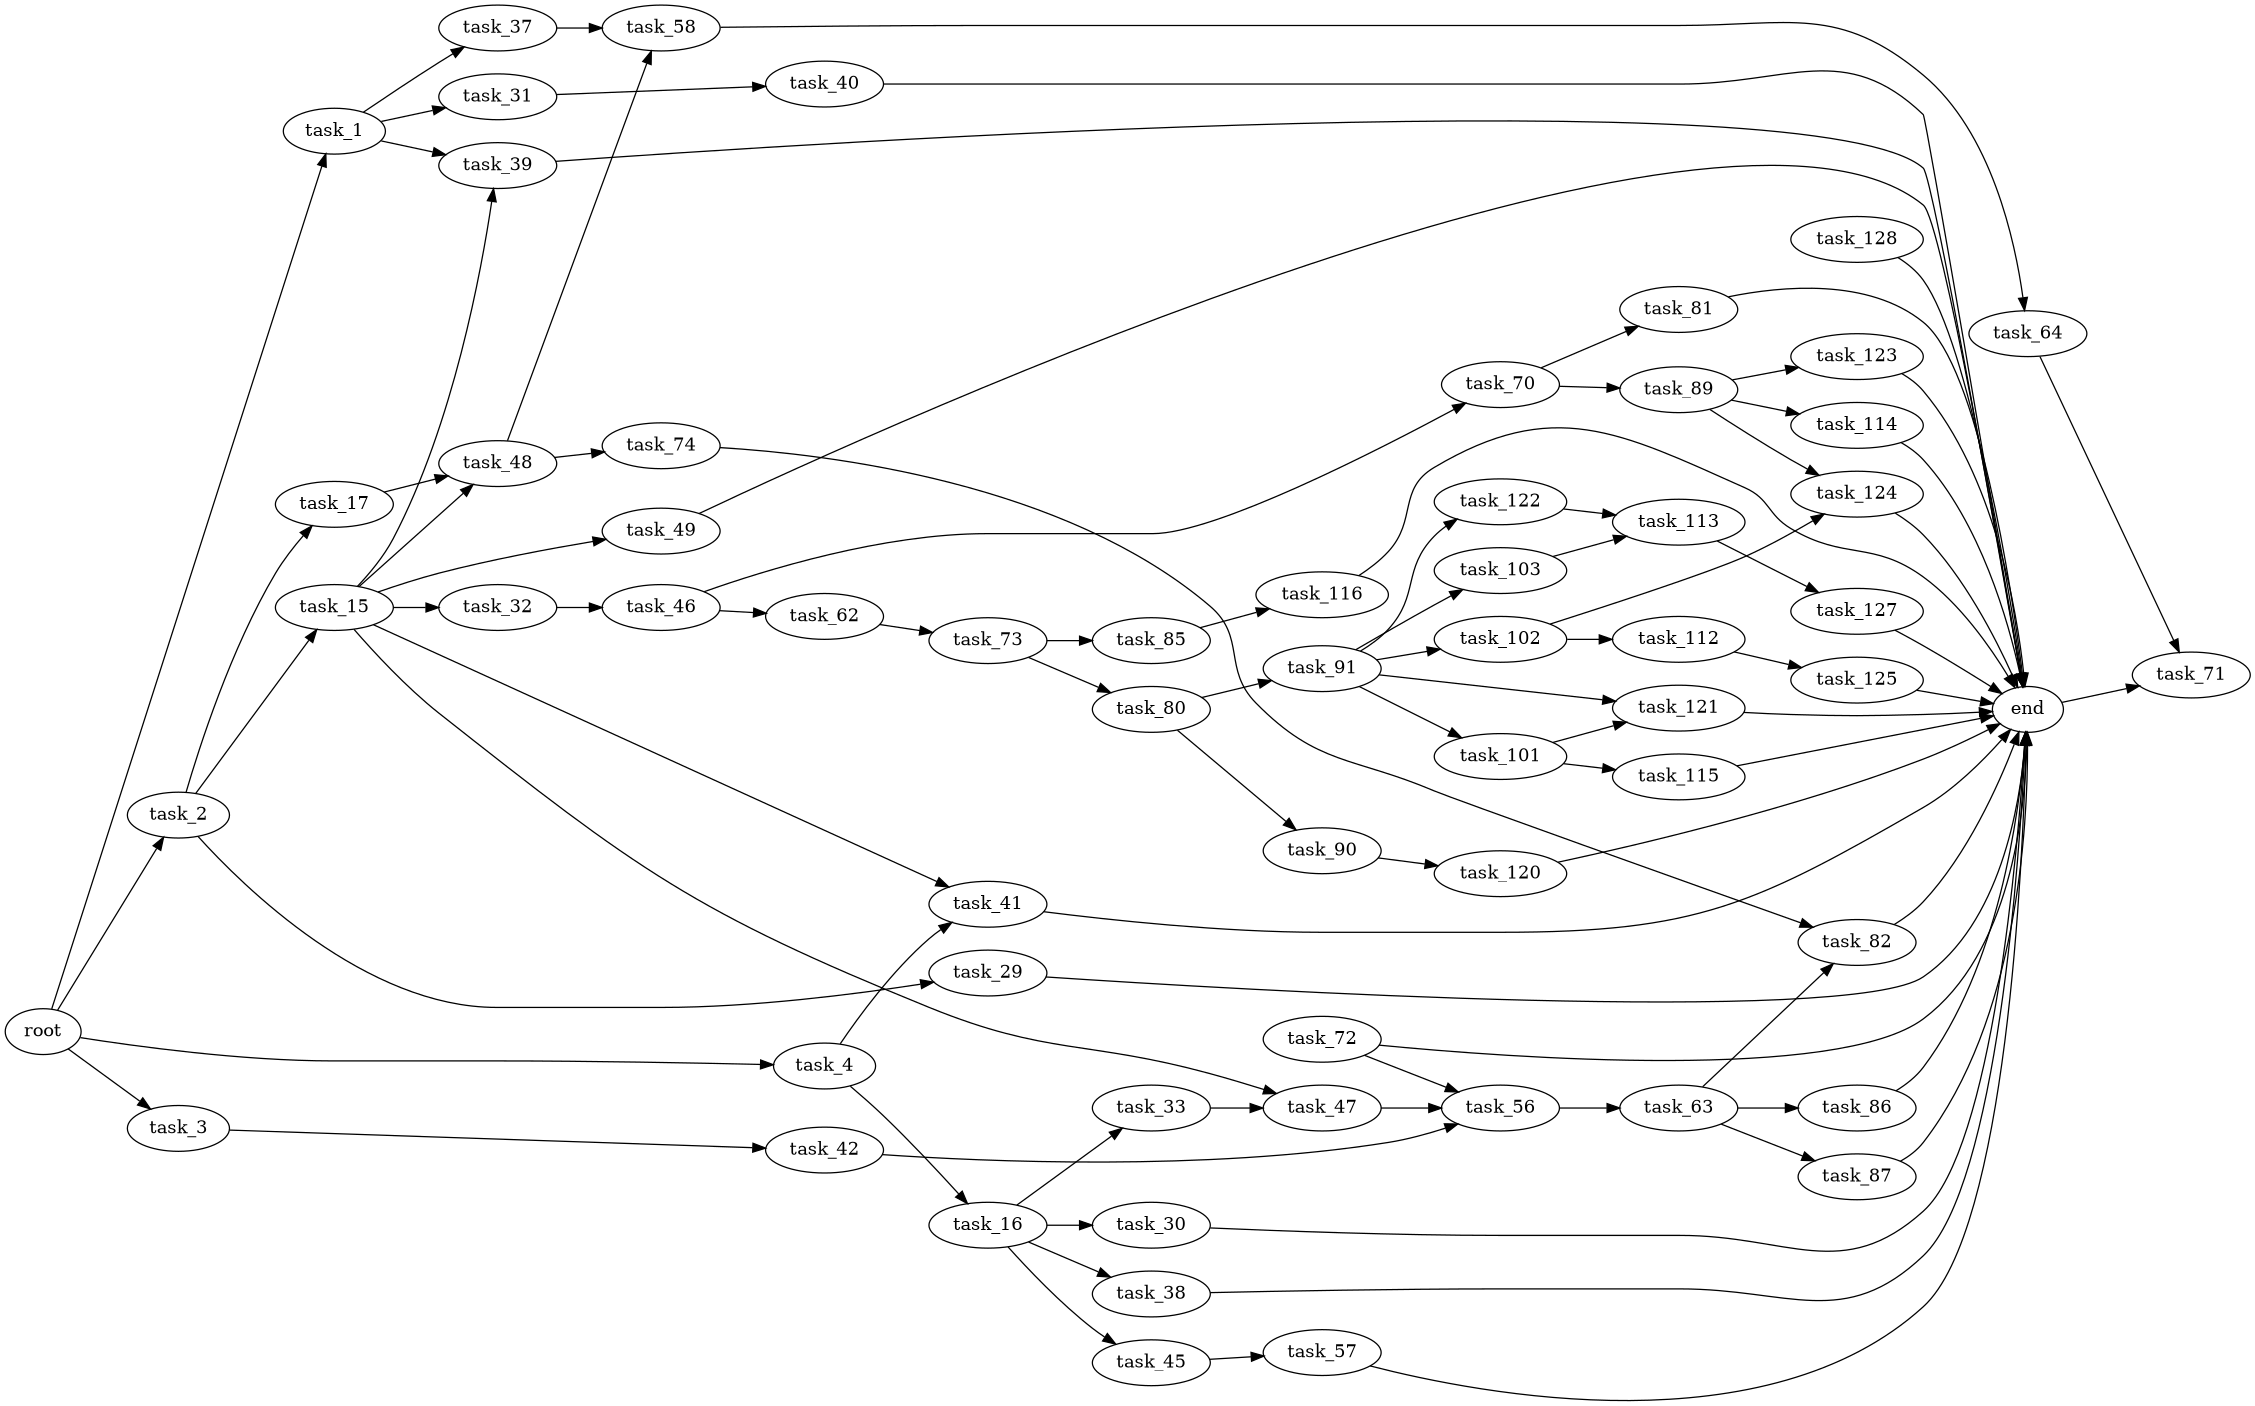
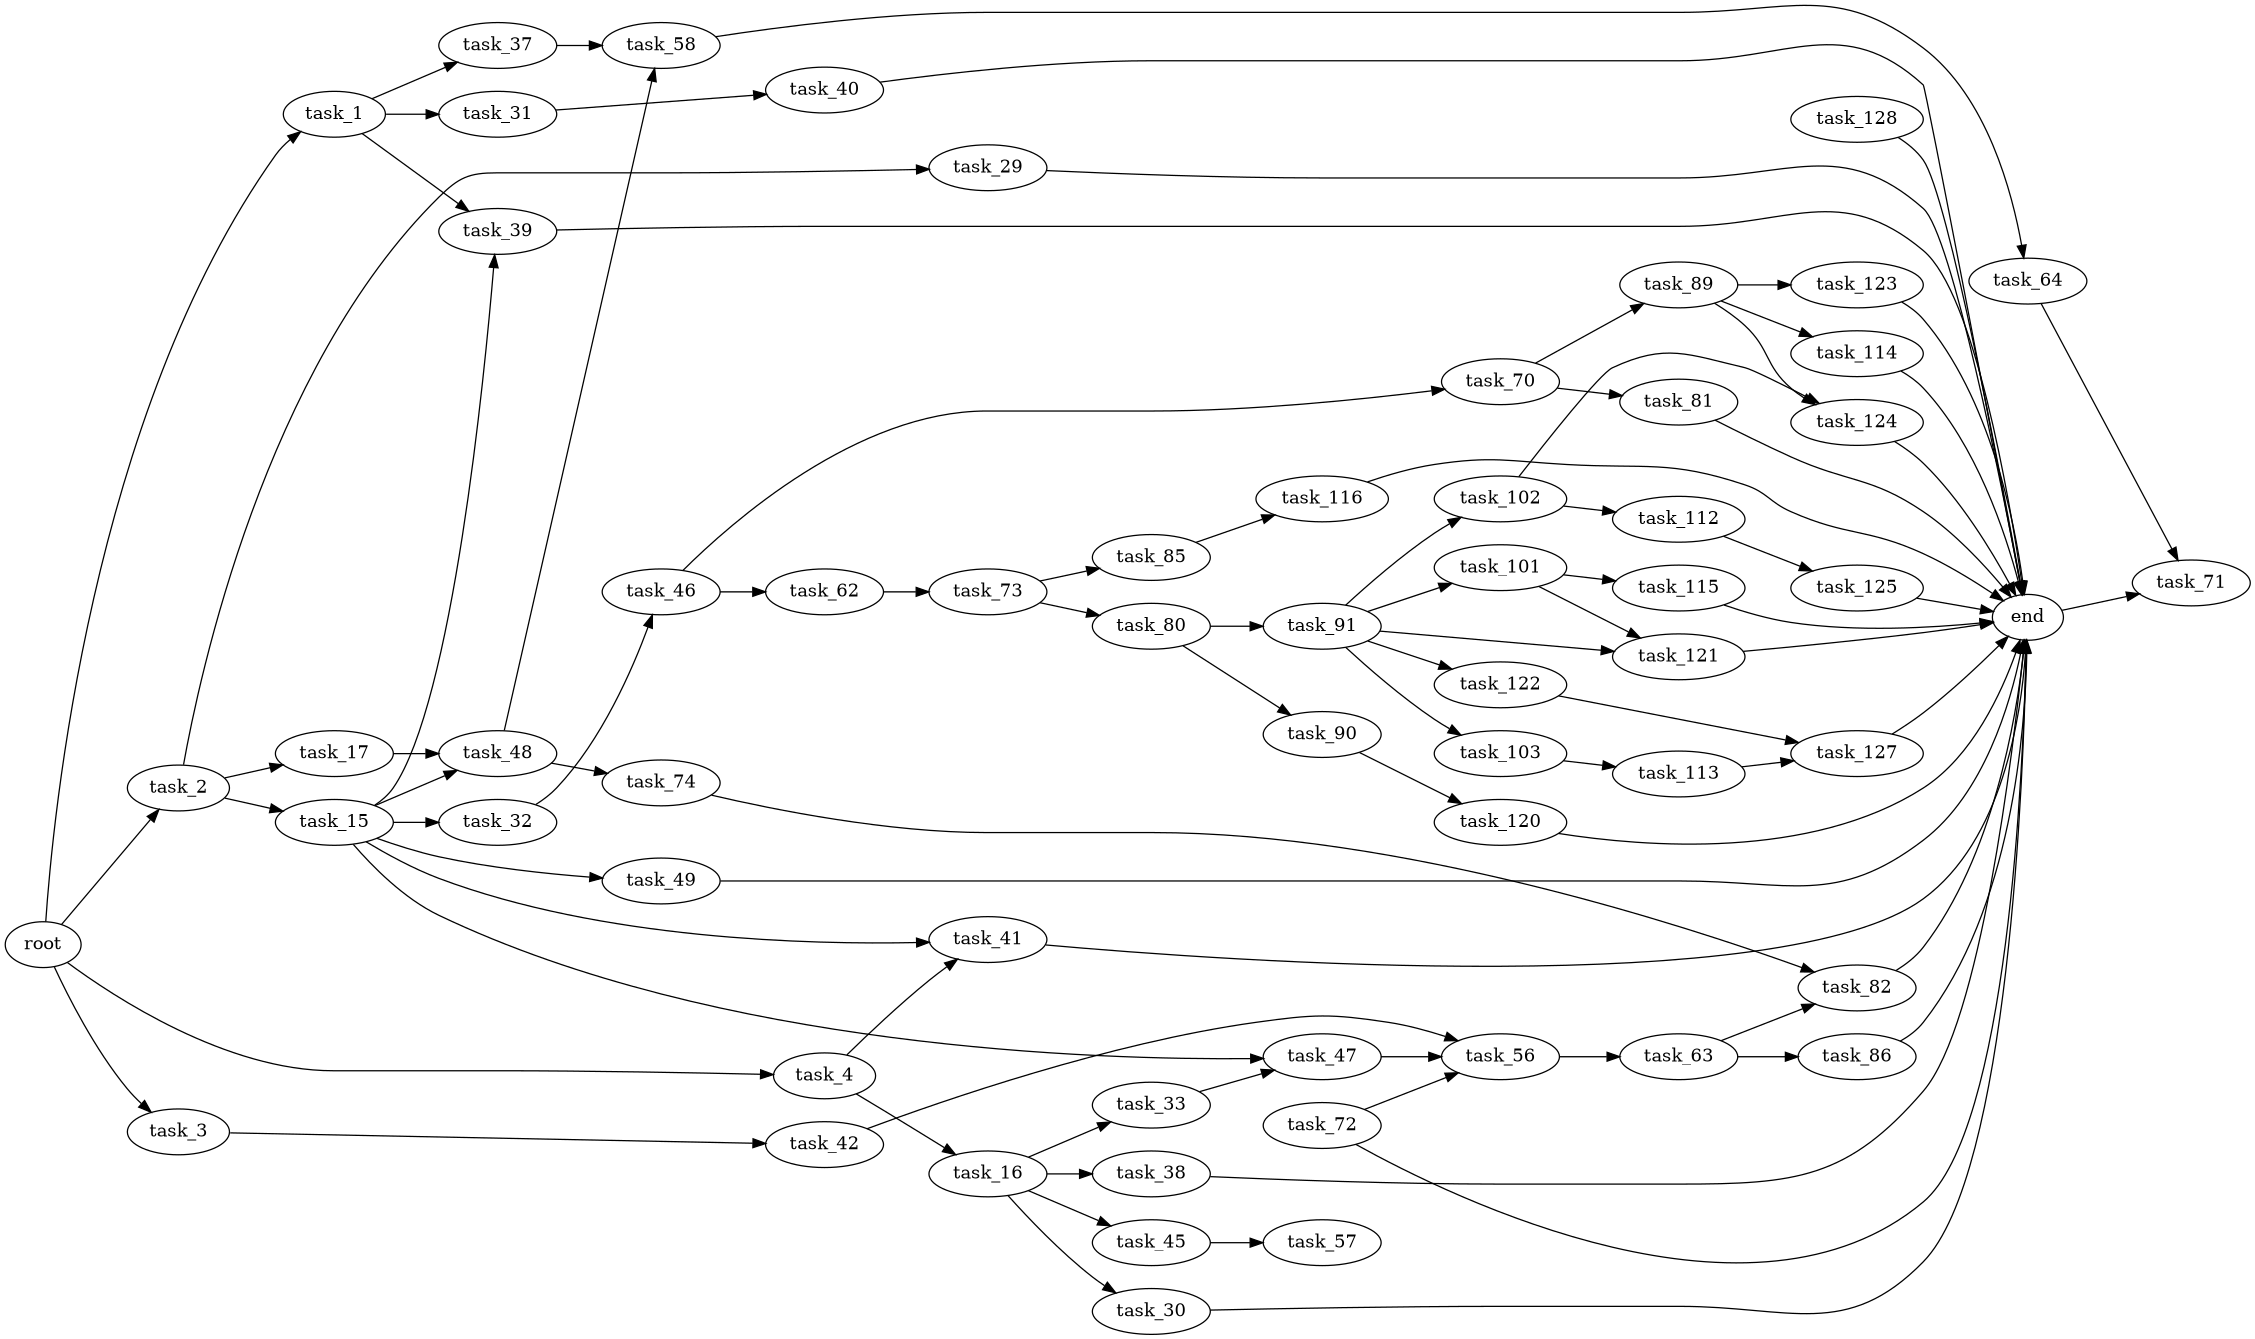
edge "task_122" -> "task_113": now "task_122" -> "task_127"
node "task_87": removed
edge "task_57" -> "end": removed
